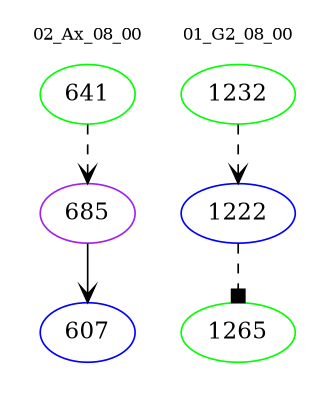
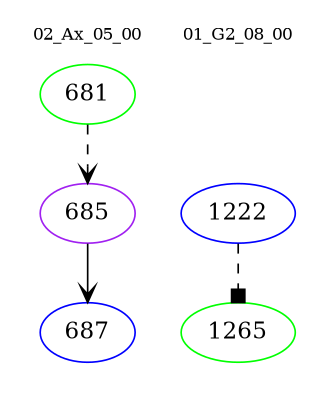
cluster "02_Ax_08_00": label "02_Ax_08_00" -> "02_Ax_05_00"
node "641": label "641" -> "681"
node "1232": removed
node "607": label "607" -> "687"
